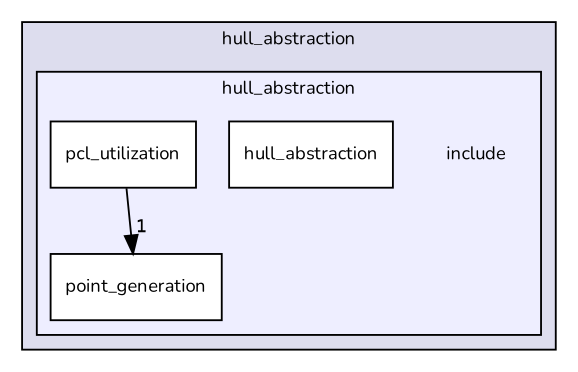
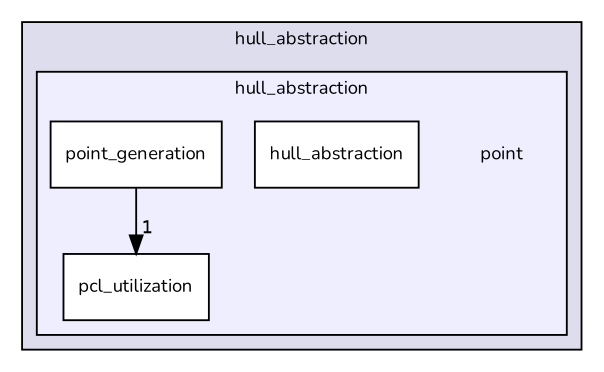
node "include": label "include" -> "point"
edge "pcl_utilization" -> "point_generation": reversed
